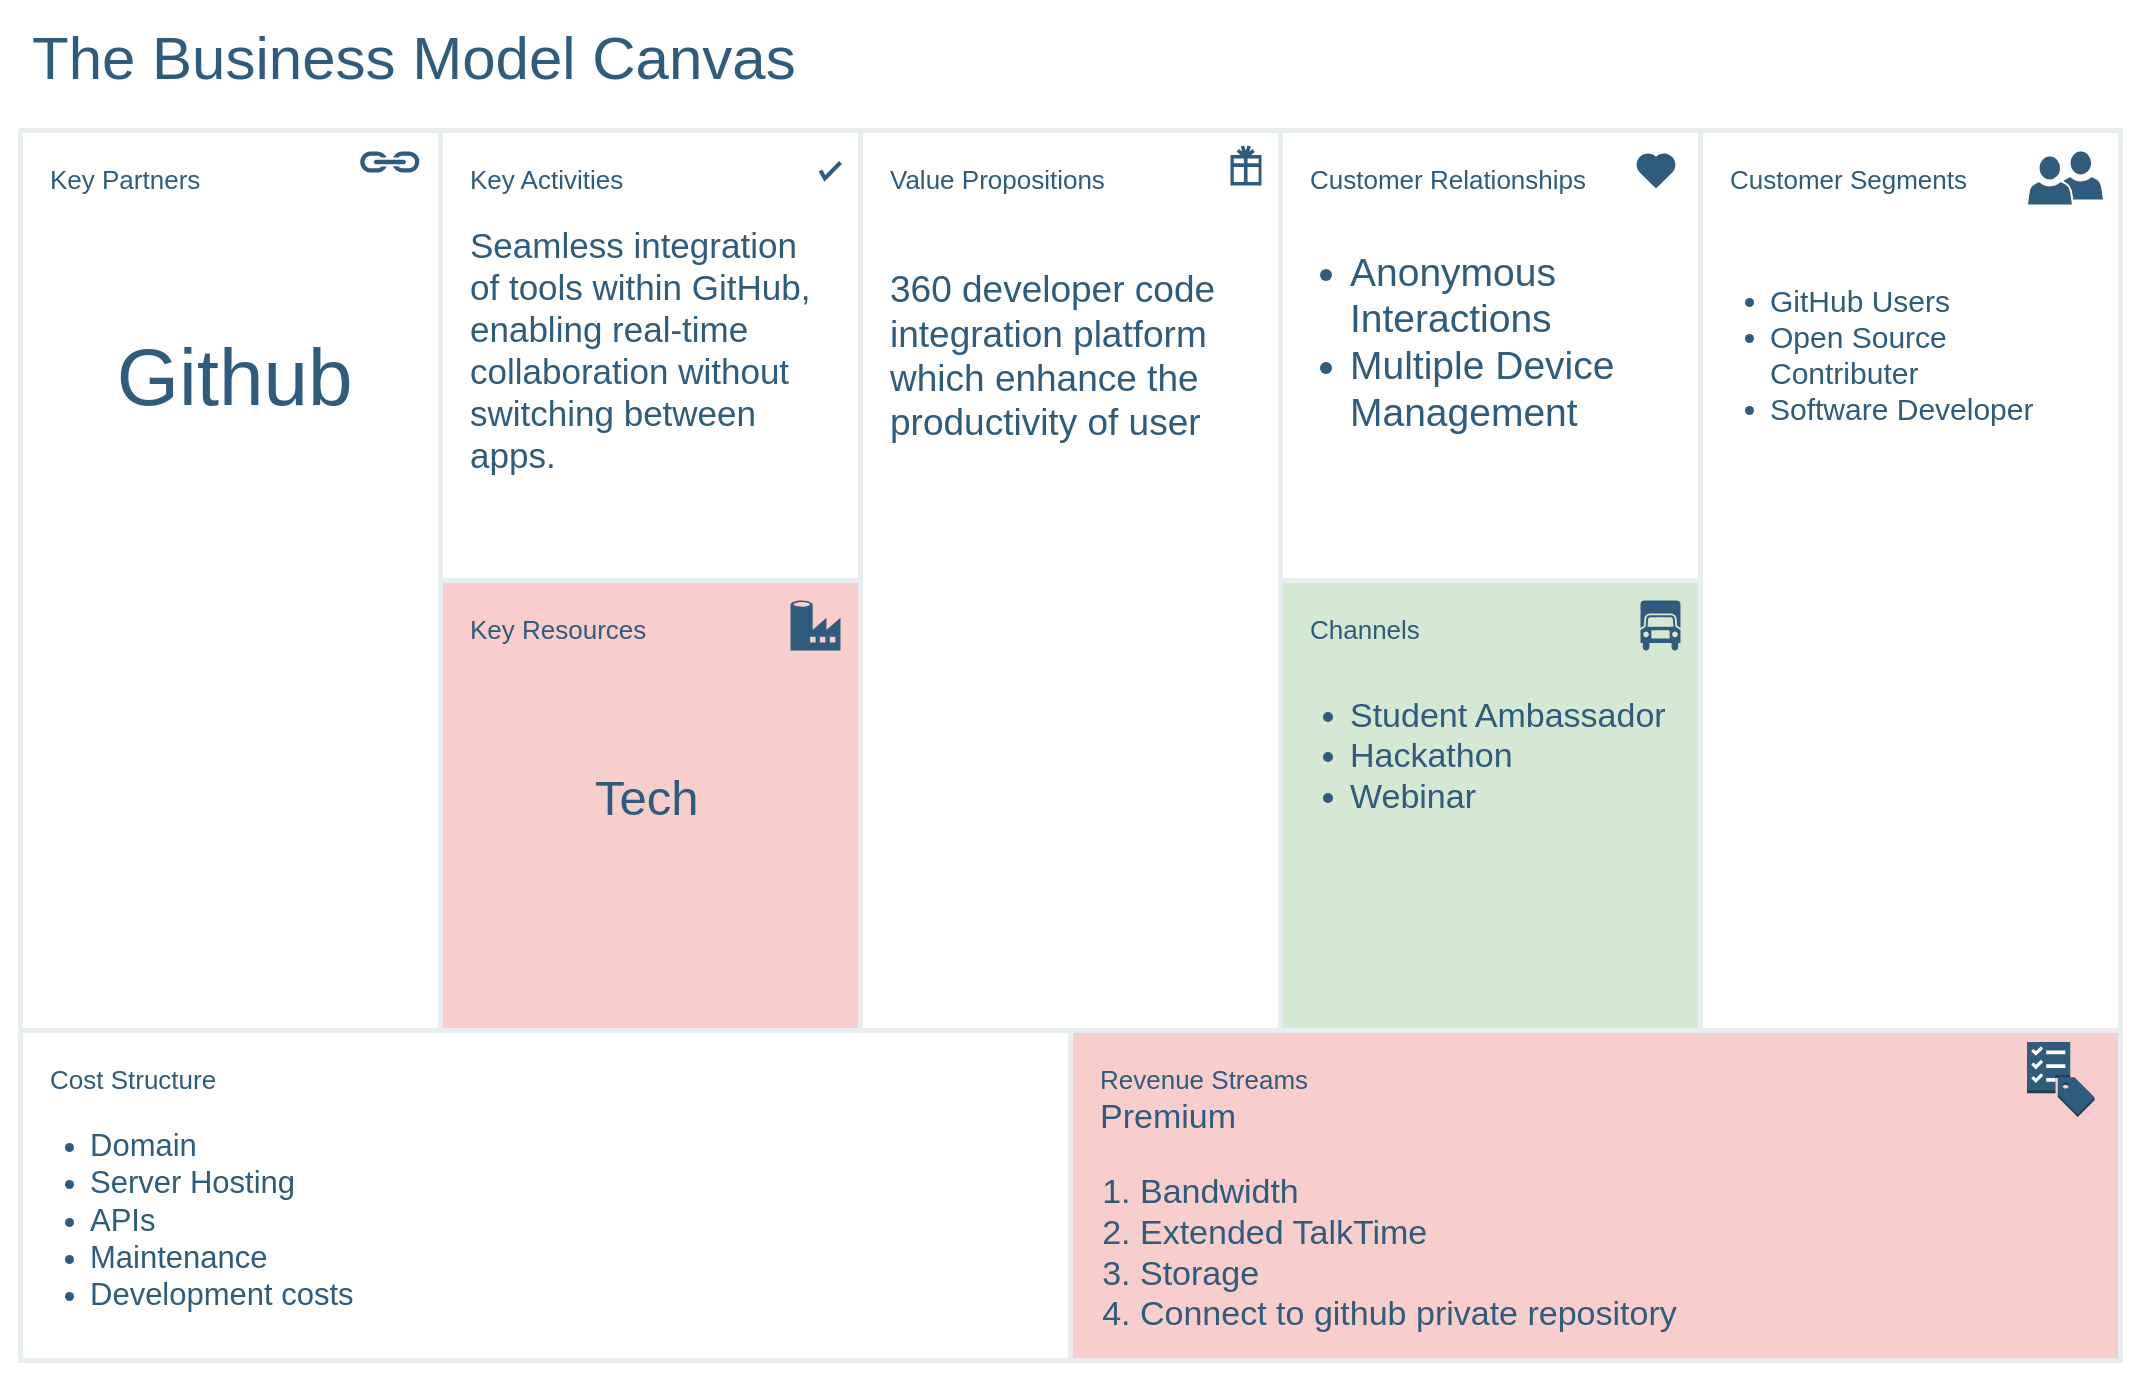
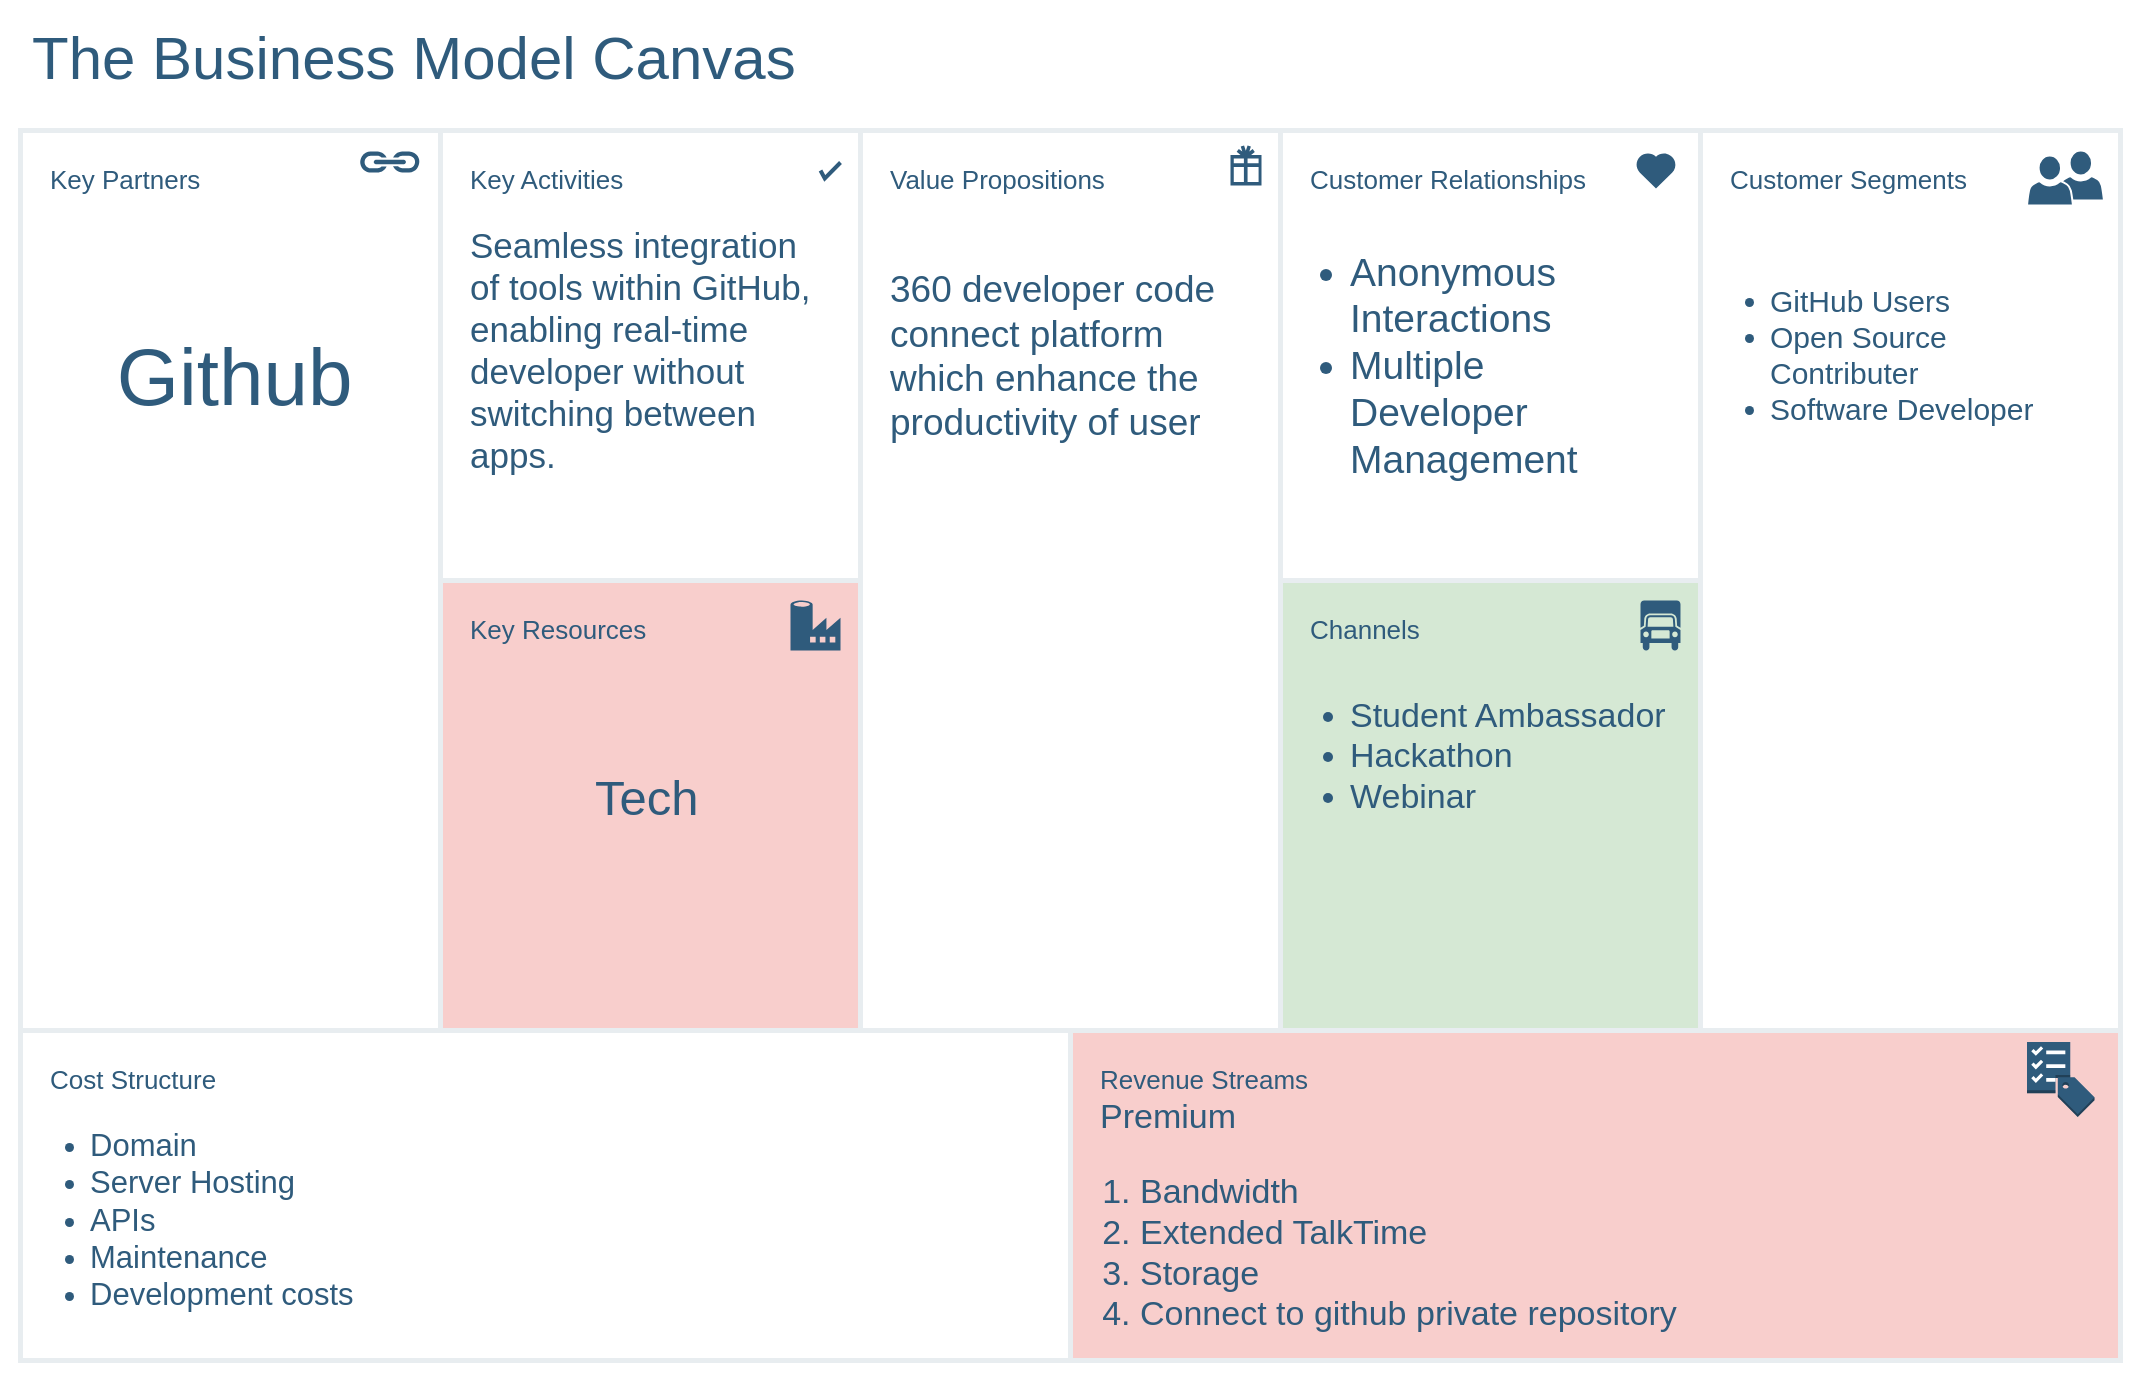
node "Key Activities Seamless integration of tools within GitHub, enabling real-time collaboration without switching between apps.": label "Key Activities Seamless integration of tools within GitHub, enabling real-time collaboration without switching between apps." -> "Key Activities Seamless integration of tools within GitHub, enabling real-time developer without switching between apps."
node "Value Propositions 360 developer code integration platform which enhance the productivity of user": label "Value Propositions 360 developer code integration platform which enhance the productivity of user" -> "Value Propositions 360 developer code connect platform which enhance the productivity of user"
node "Customer Relationships Anonymous Interactions Multiple Device Management": label "Customer Relationships Anonymous Interactions Multiple Device Management" -> "Customer Relationships Anonymous Interactions Multiple Developer Management"
